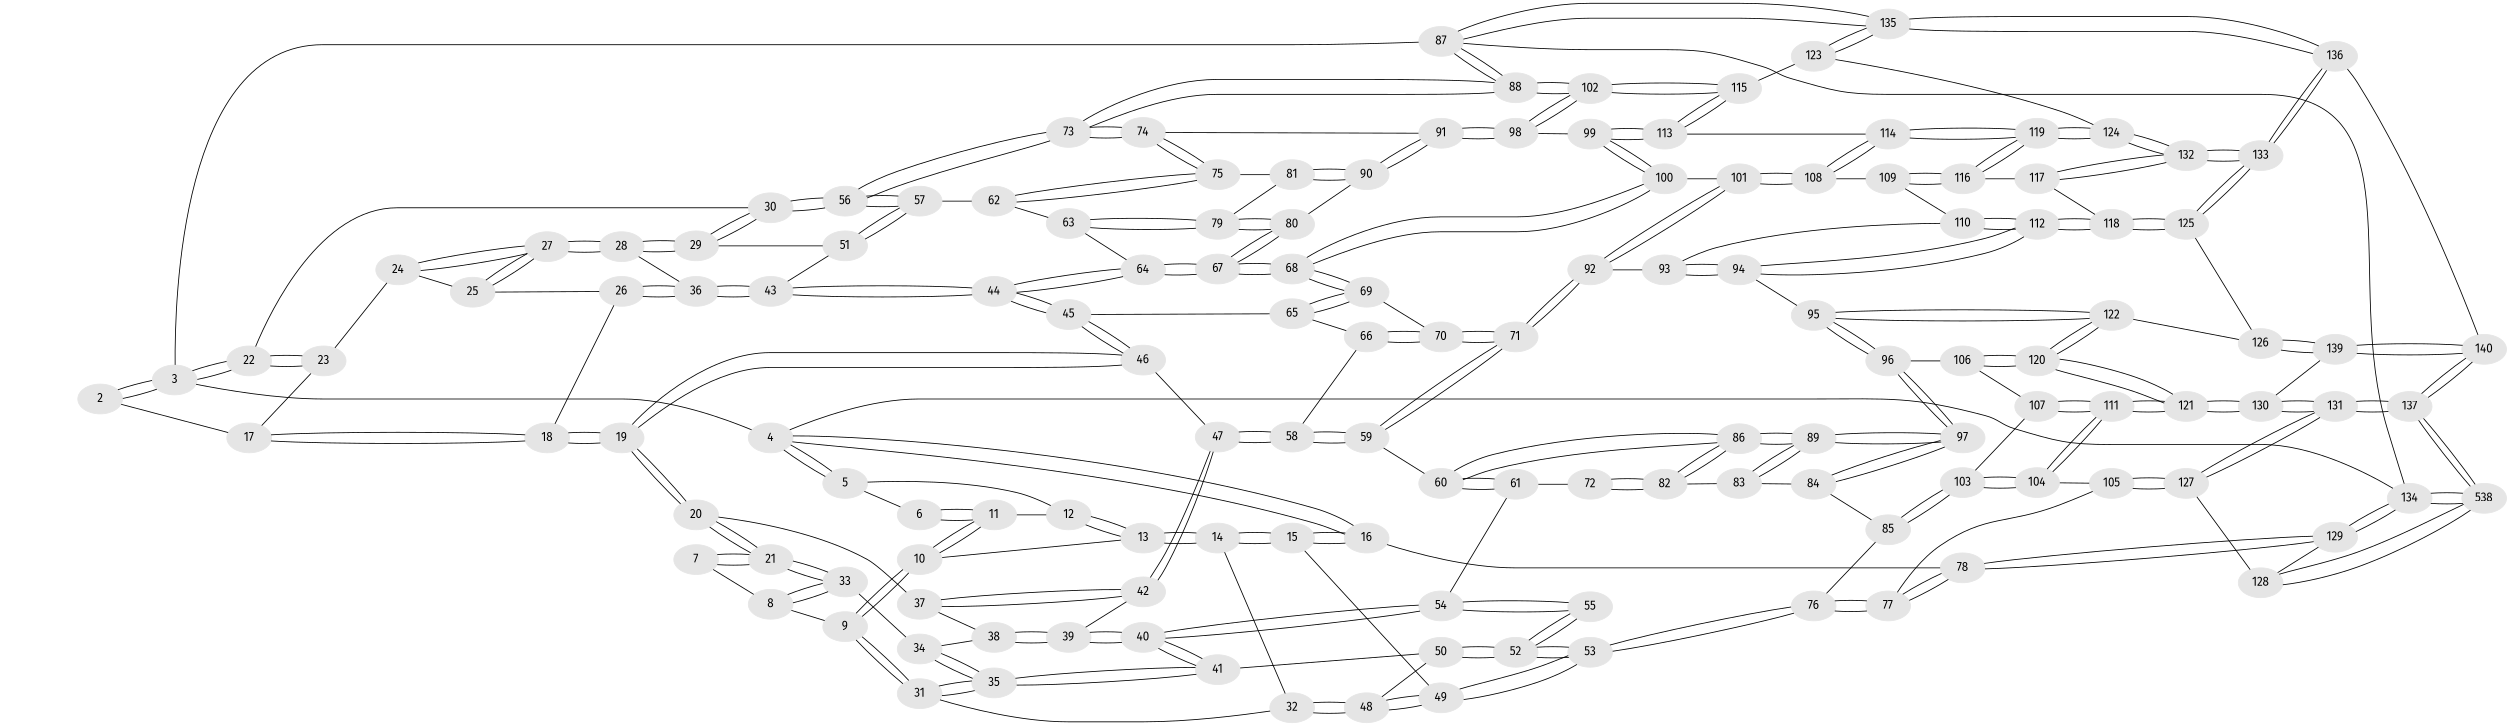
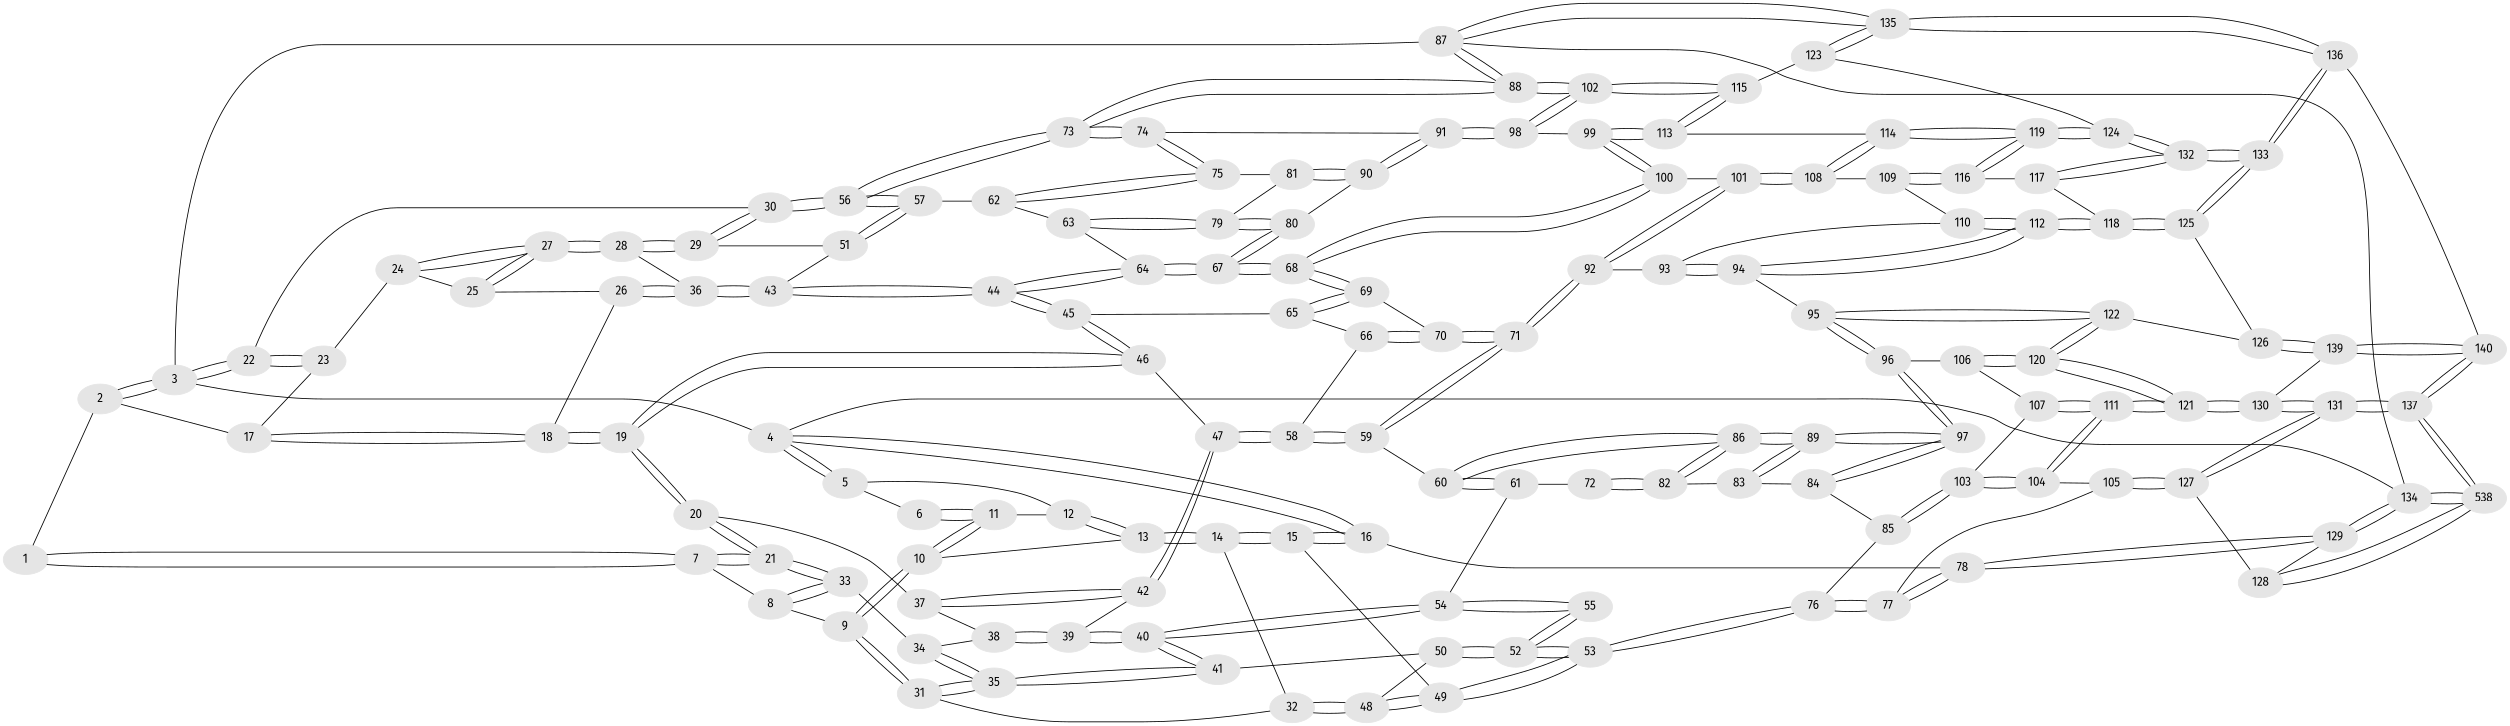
node "1": added
